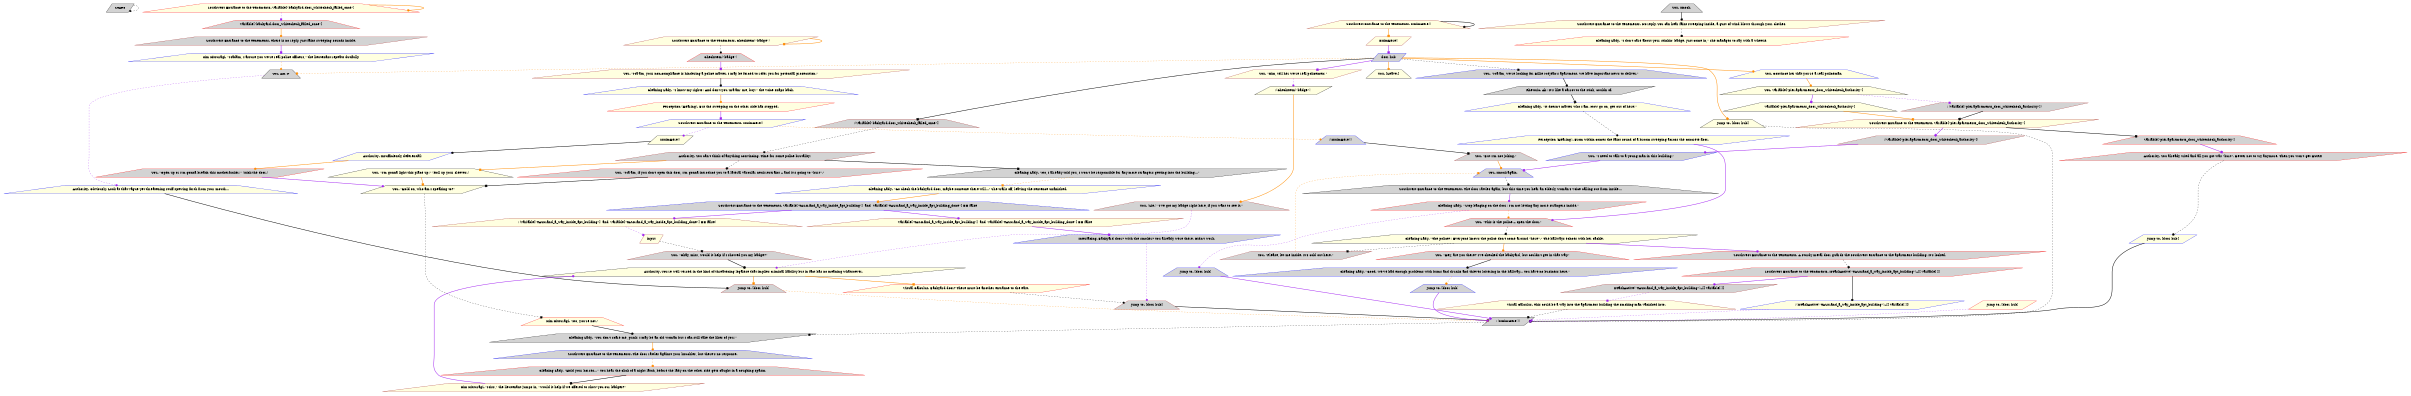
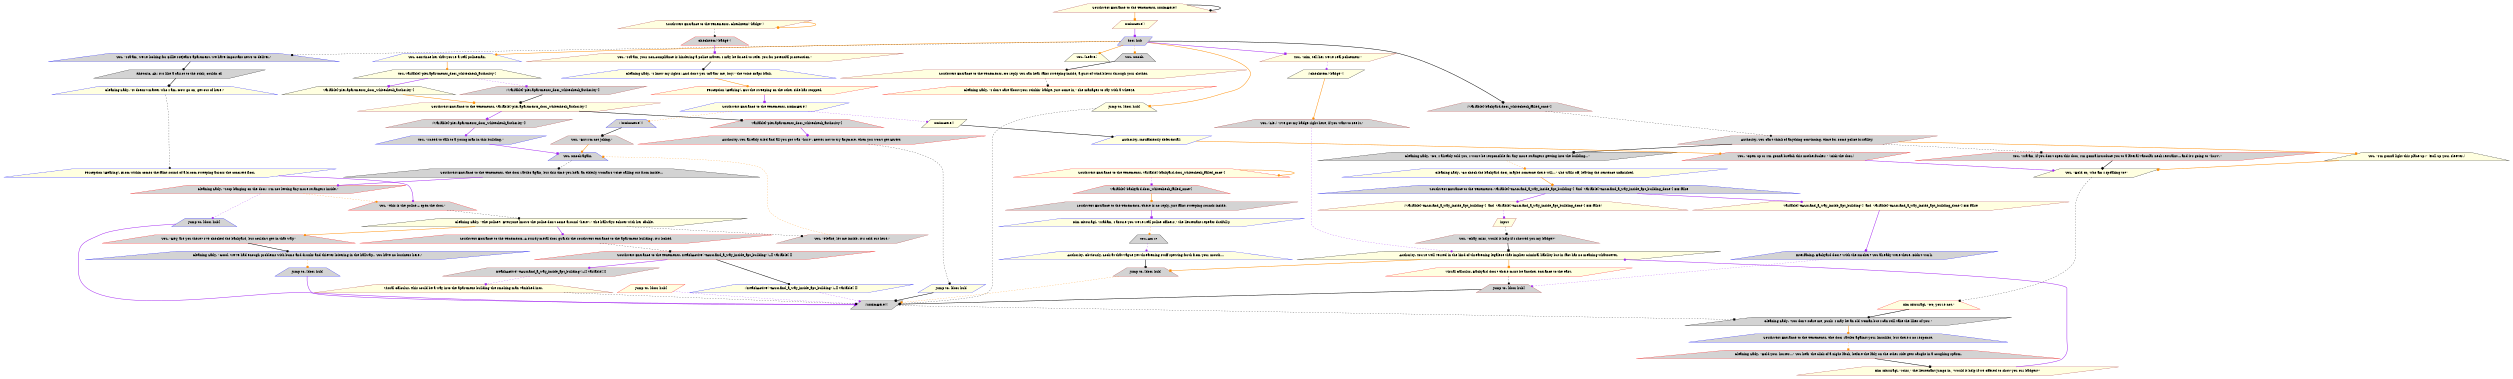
node "START": removed
edge "door hub" -> "You: Am I?": now "door hub" -> "You: Knock."
